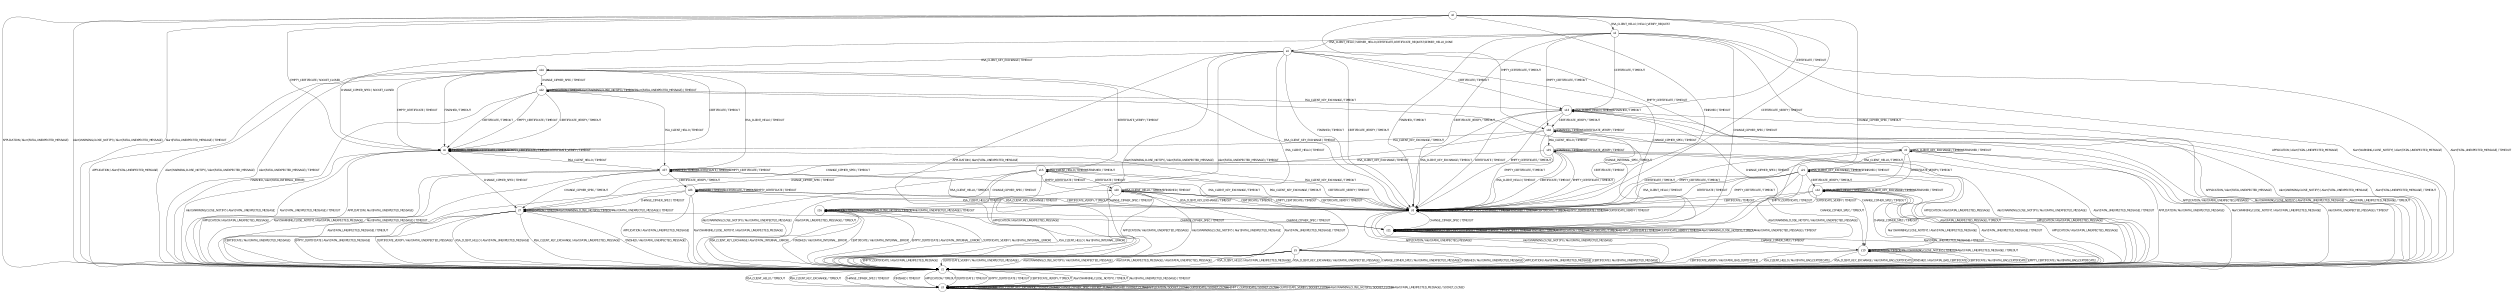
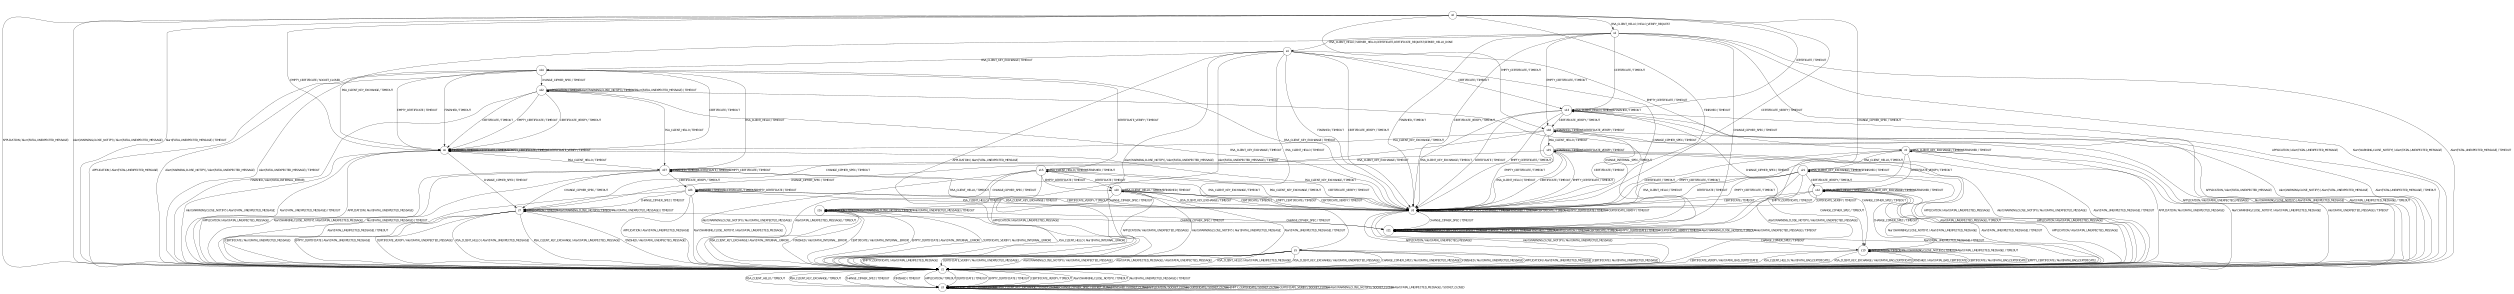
edge "s2" -> "s6": label "CHANGE_CIPHER_SPEC / SOCKET_CLOSED" -> "RSA_CLIENT_KEY_EXCHANGE / TIMEOUT"
edge "s22" -> "s13": now "s22" -> "s8"
